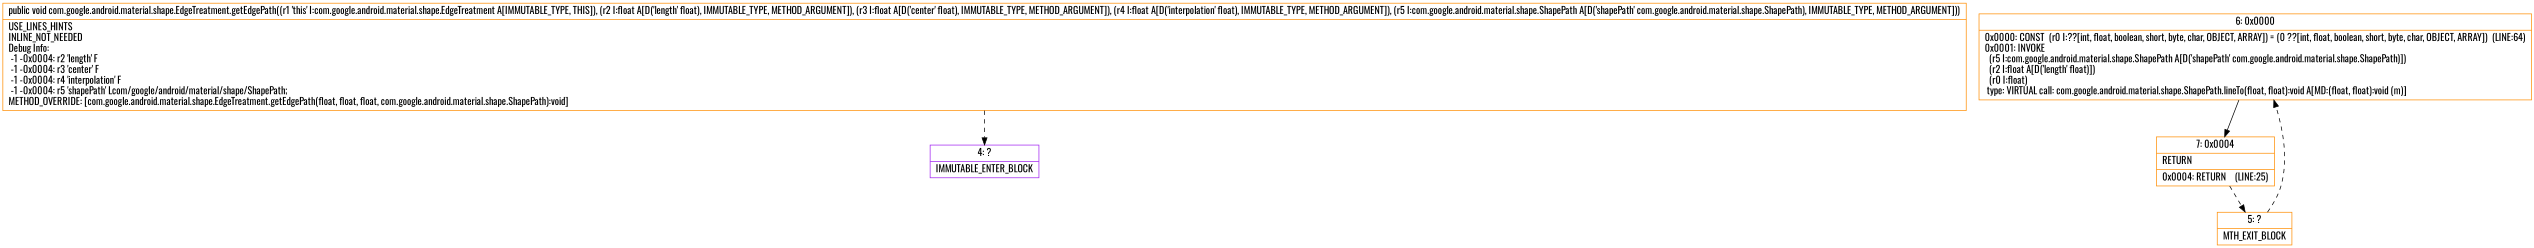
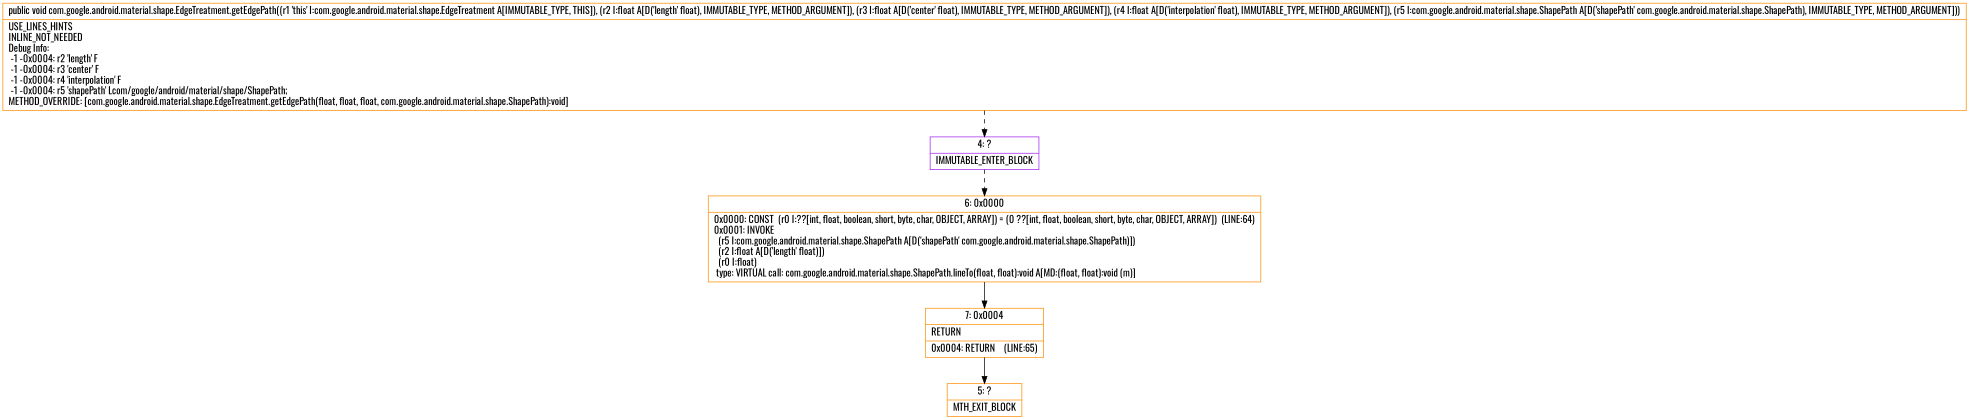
edge "5: ?" -> "6: 0x0000": now "4: ?" -> "6: 0x0000"
node "7: 0x0004": text "0x0004: RETURN    (LINE:25)" -> "0x0004: RETURN    (LINE:65)"
edge "7: 0x0004" -> "5: ?": style dashed -> solid
